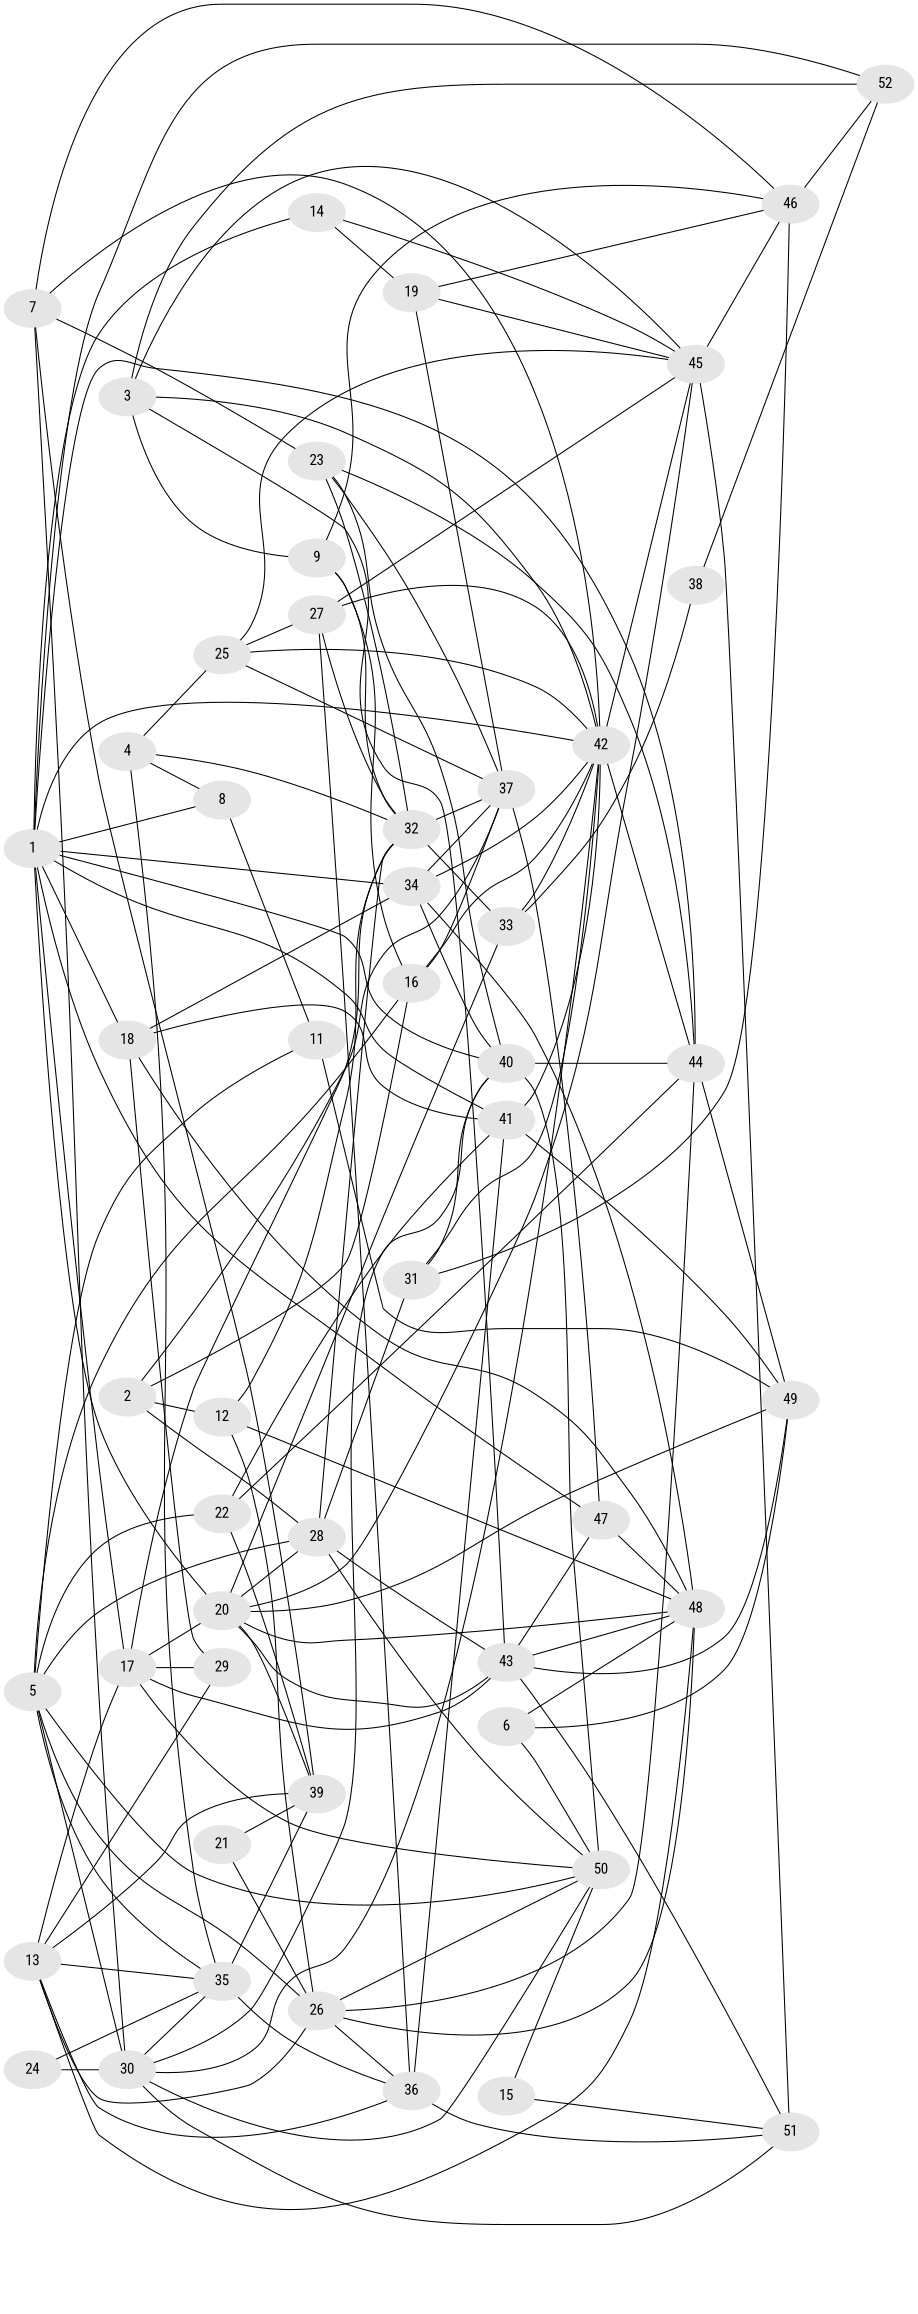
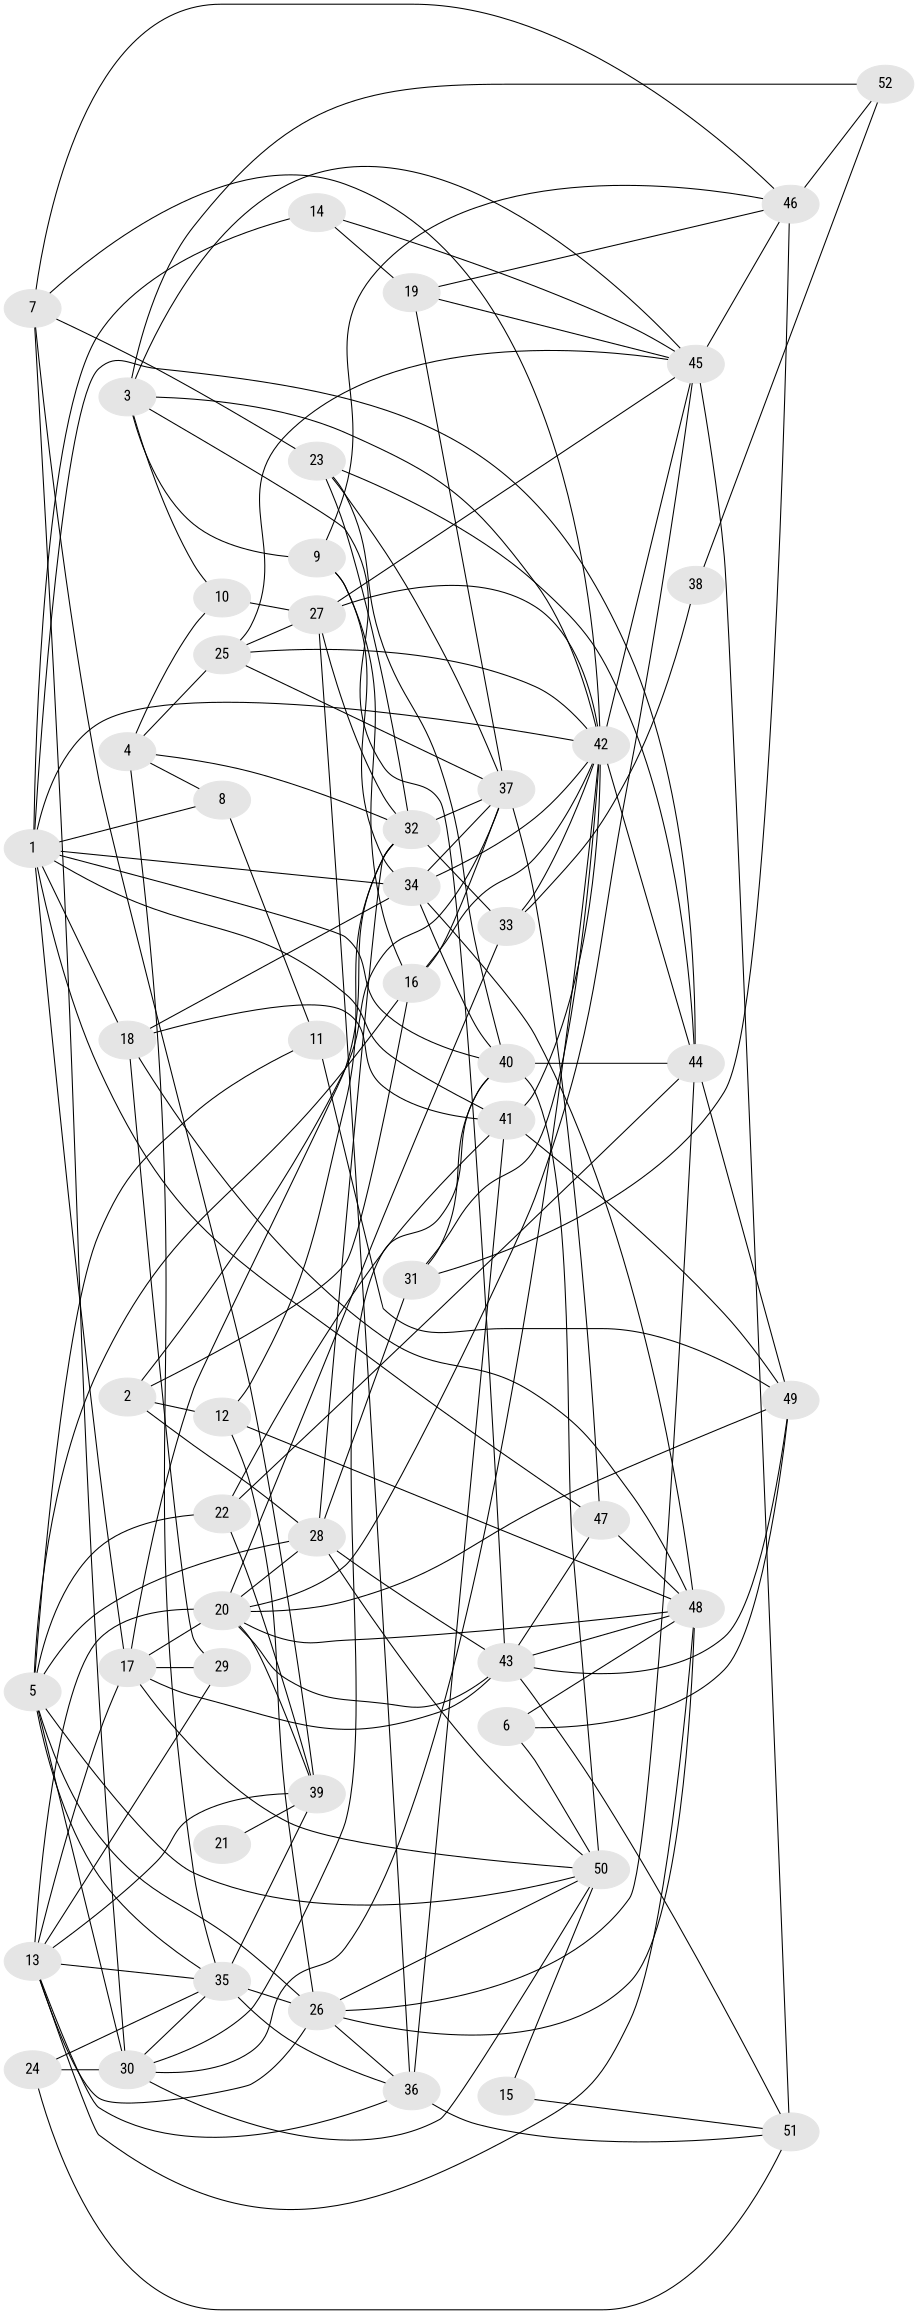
edge "52" -- "1": removed
node "10": added
edge "9" -- "32": now "9" -- "34"
edge "1" -- "20": now "13" -- "20"
edge "21" -- "26": now "35" -- "26"
edge "30" -- "51": now "24" -- "51"
